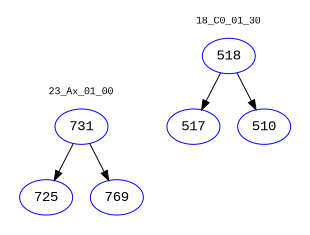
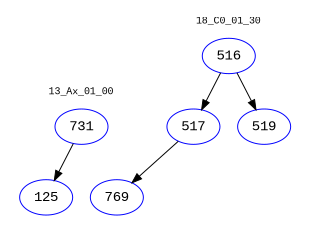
node "518": label "518" -> "516"
cluster "23_Ax_01_00": label "23_Ax_01_00" -> "13_Ax_01_00"
node "510": label "510" -> "519"
edge "731" -> "769": now "517" -> "769"
node "725": label "725" -> "125"
